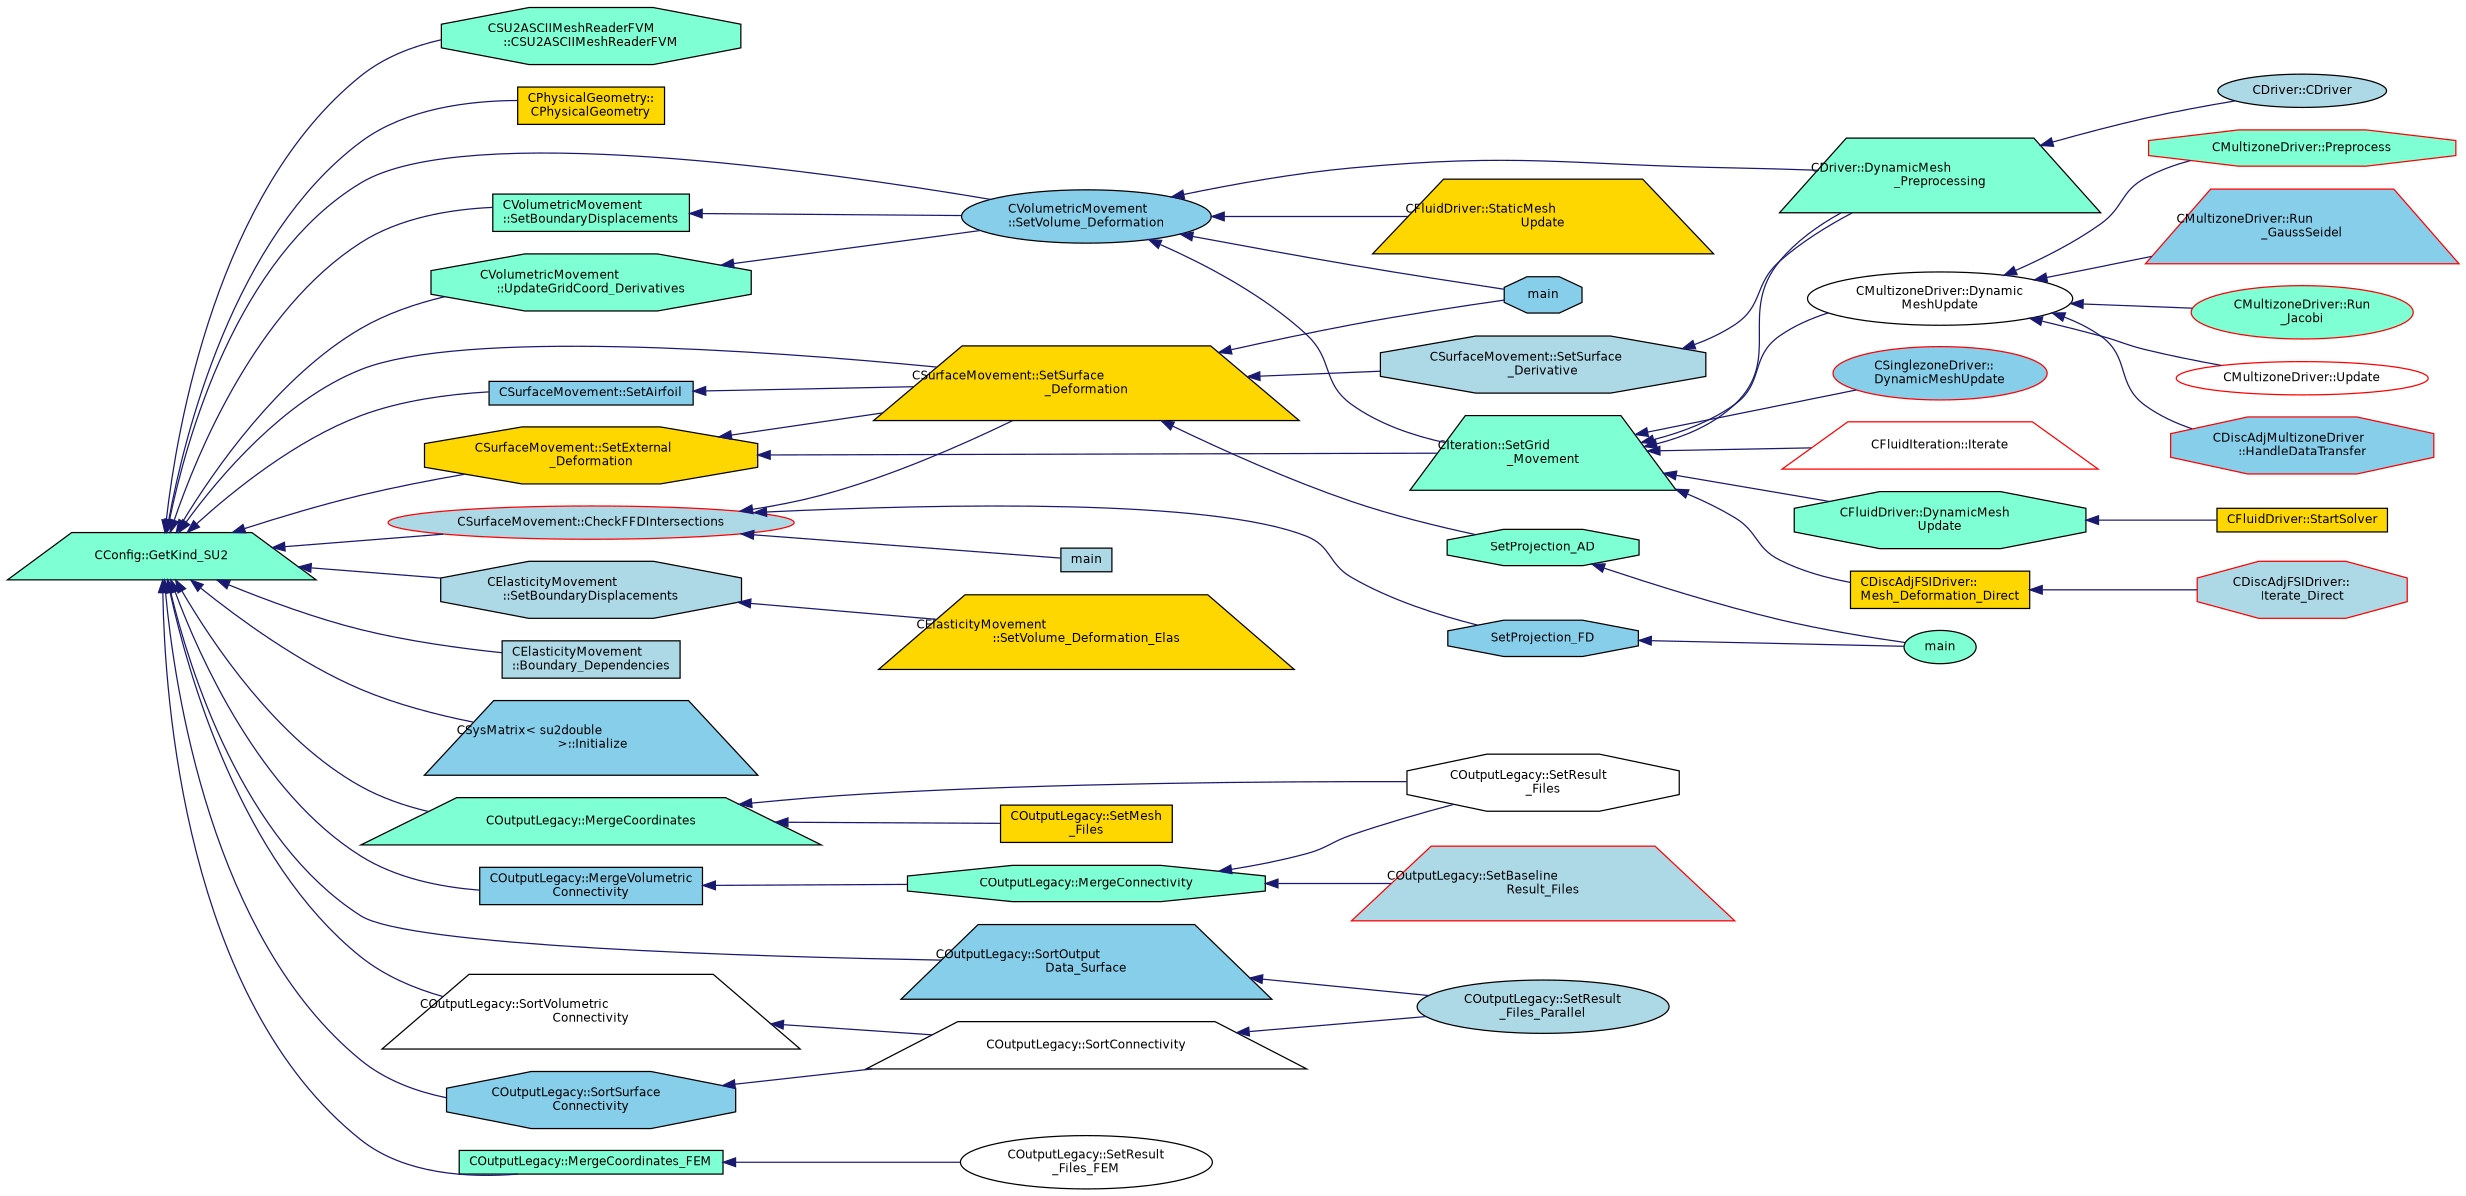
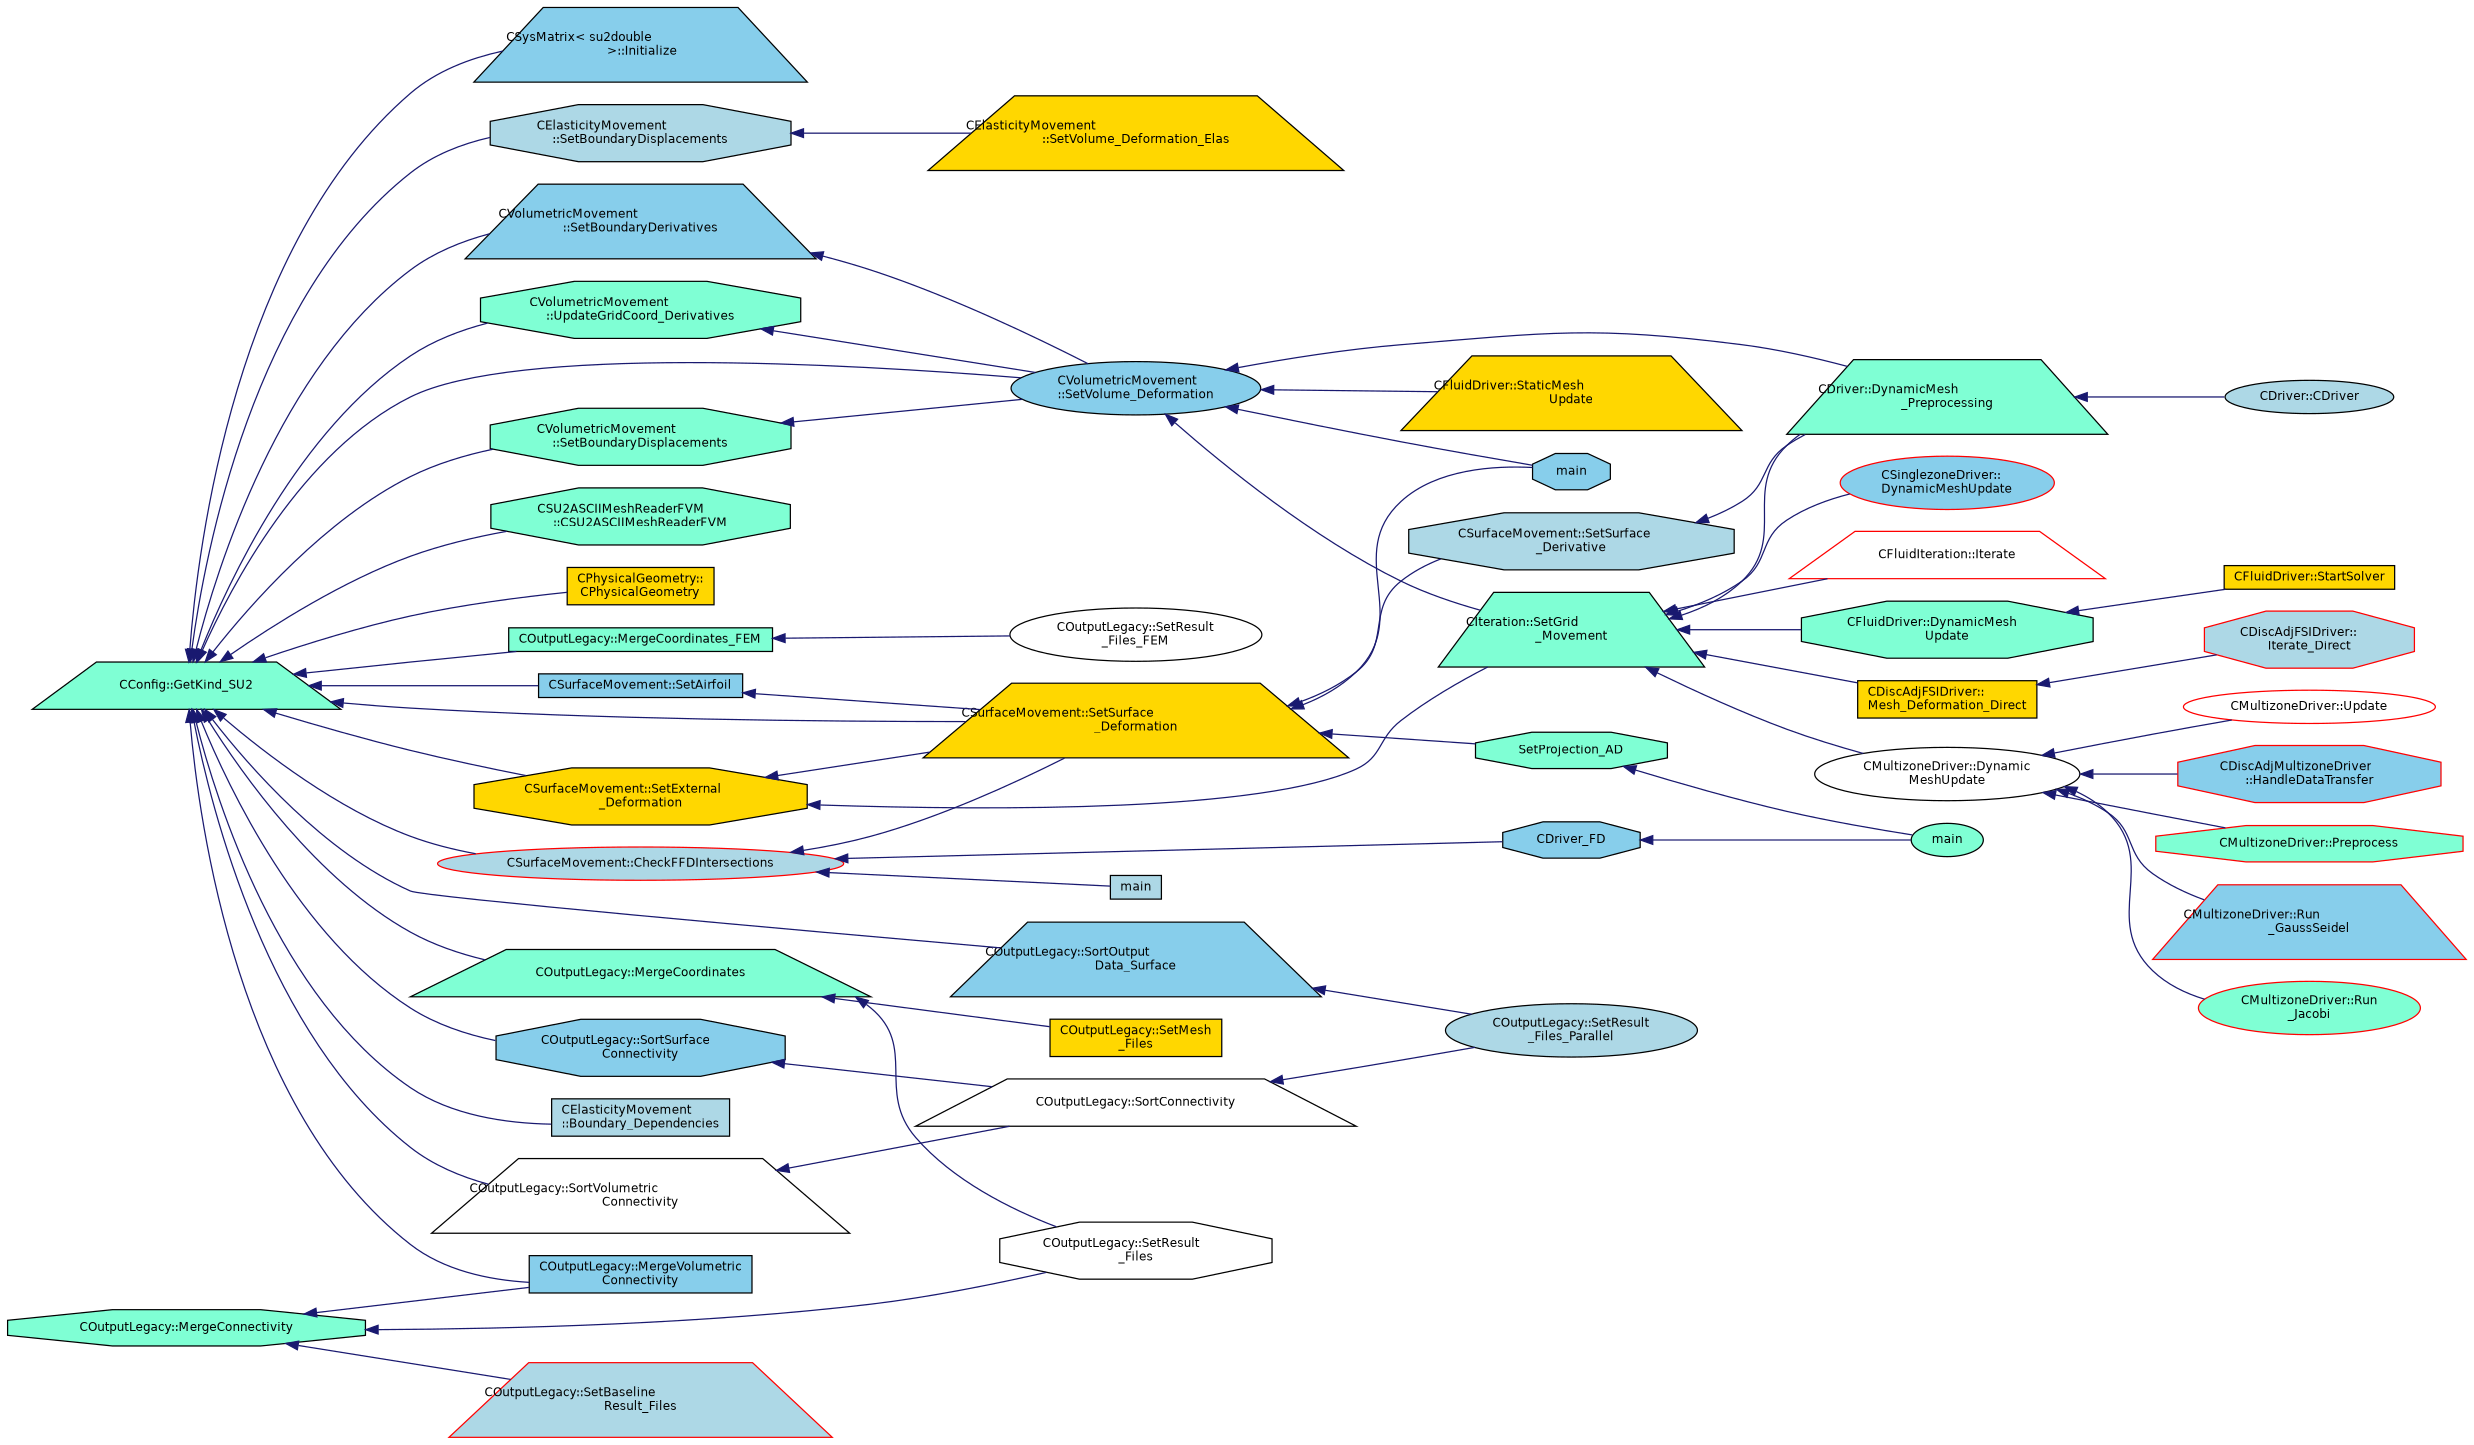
node "CVolumetricMovement ::SetBoundaryDisplacements": shape box -> octagon
node "CVolumetricMovement ::SetBoundaryDerivatives": added
node "SetProjection_FD": label "SetProjection_FD" -> "CDriver_FD"
edge "COutputLegacy::MergeConnectivity" -> "COutputLegacy::MergeVolumetric Connectivity": reversed
